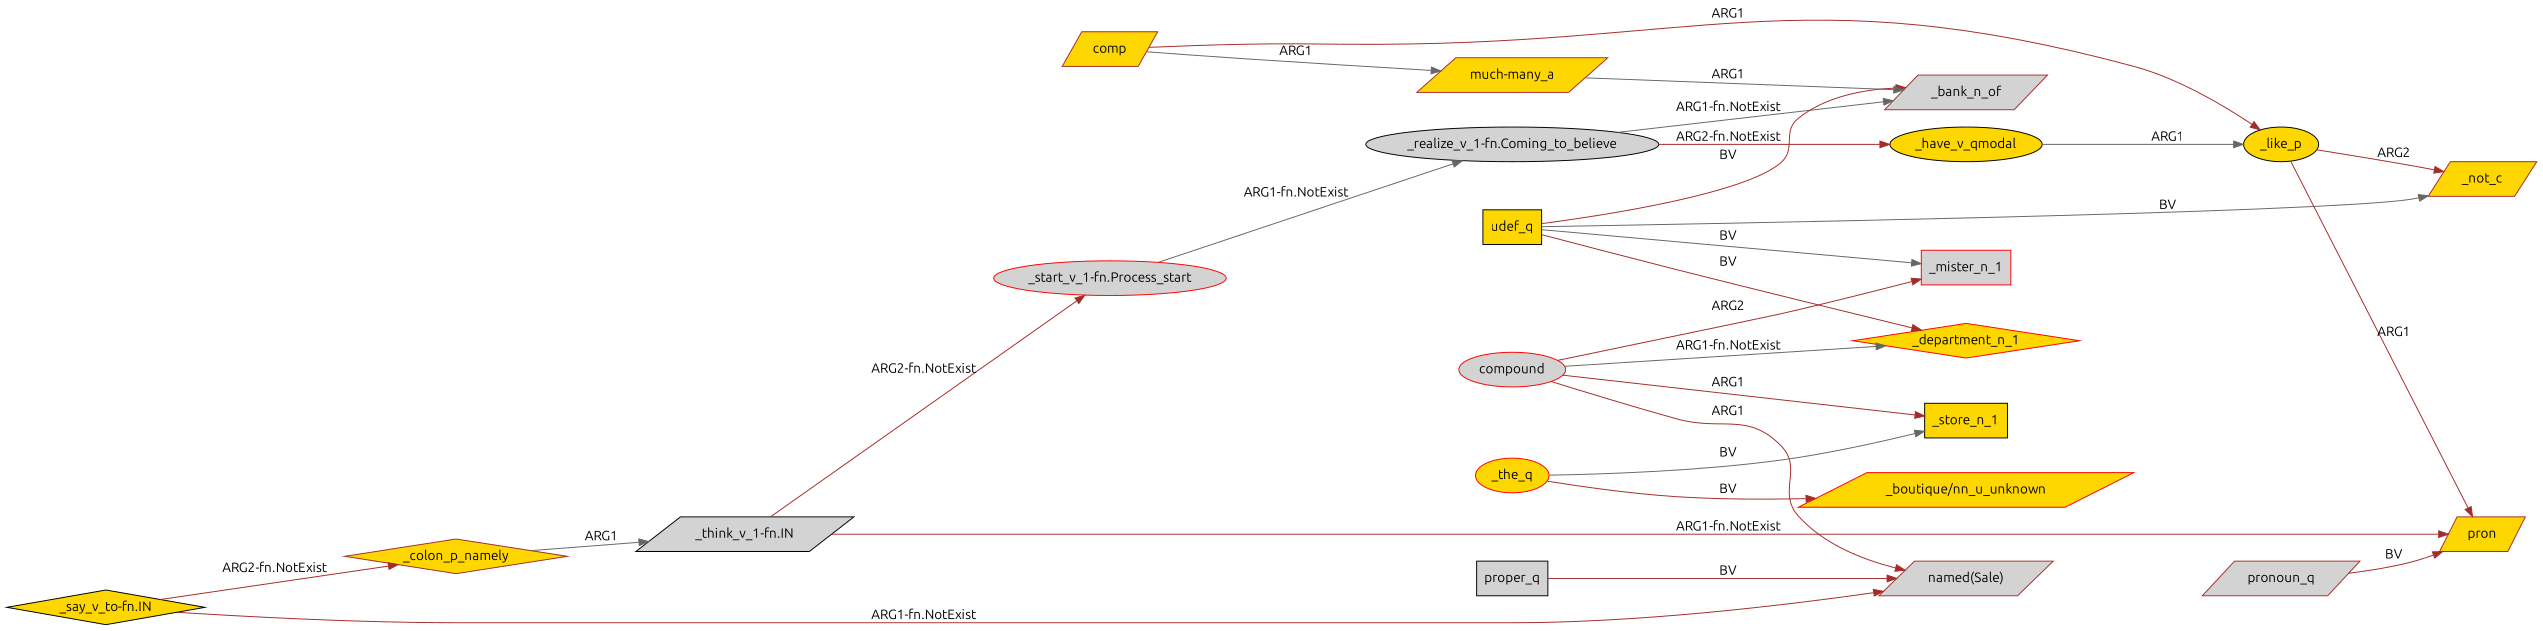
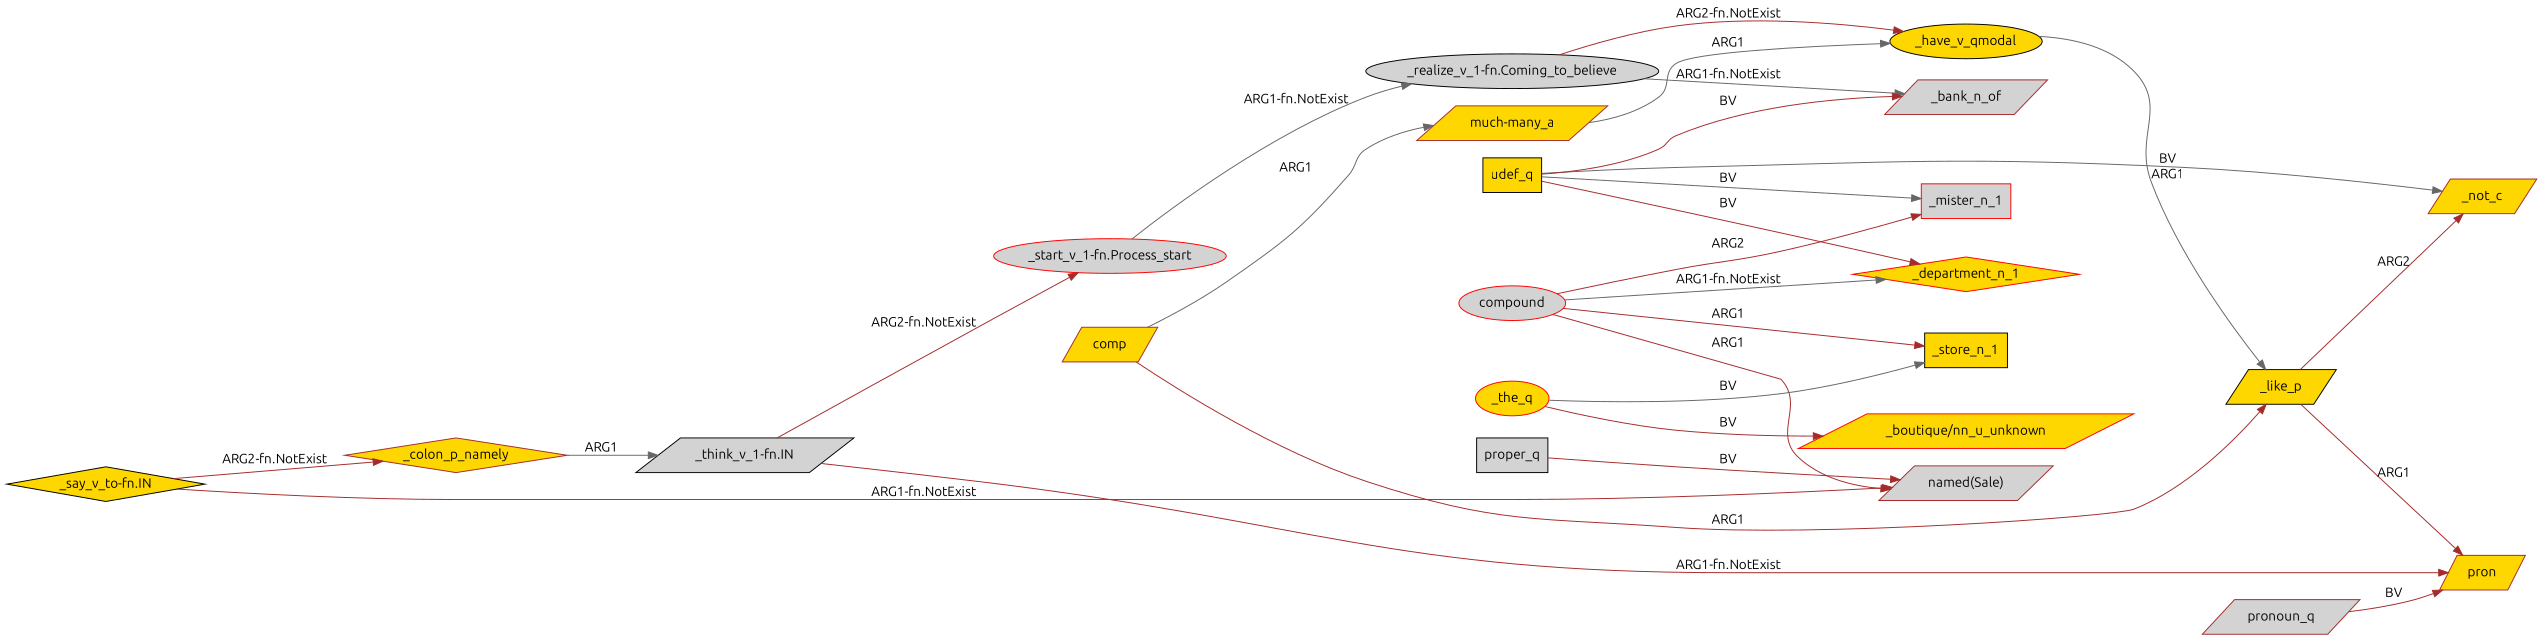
edge "much-many_a" -> "_bank_n_of": now "much-many_a" -> "_have_v_qmodal"
node "_like_p": shape ellipse -> parallelogram
